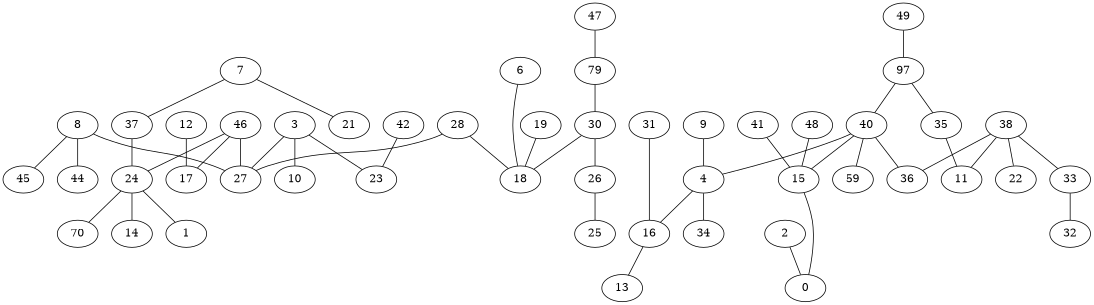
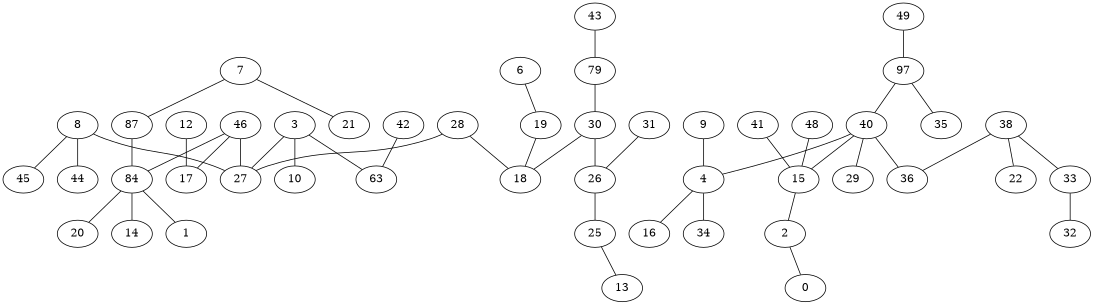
node "47": label "47" -> "43"
node "37": label "37" -> "87"
edge "6" -- "18": now "6" -- "19"
node "24": label "24" -> "84"
node "23": label "23" -> "63"
edge "31" -- "16": now "31" -- "26"
node "59": label "59" -> "29"
node "11": removed
edge "15" -- "0": now "15" -- "2"
node "70": label "70" -> "20"
edge "16" -- "13": now "25" -- "13"
